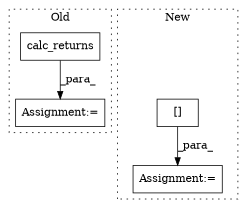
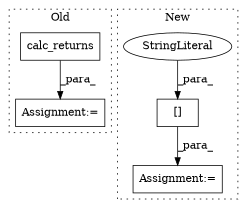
node "StringLiteral": added
